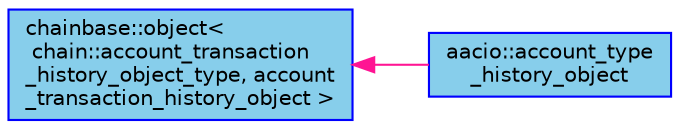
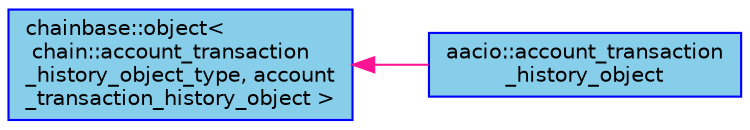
node "aacio::account_type _history_object": label "aacio::account_type _history_object" -> "aacio::account_transaction _history_object"
